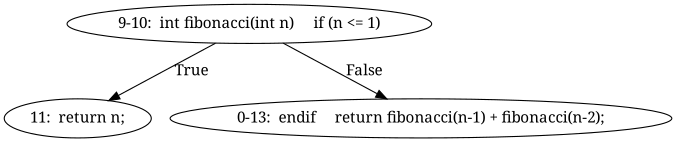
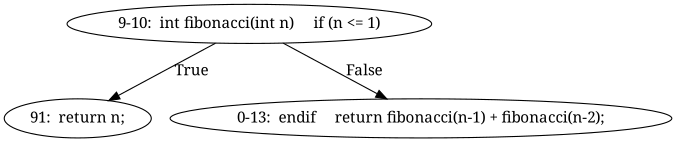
node "11:  return n;": label "11:  return n;" -> "91:  return n;"
